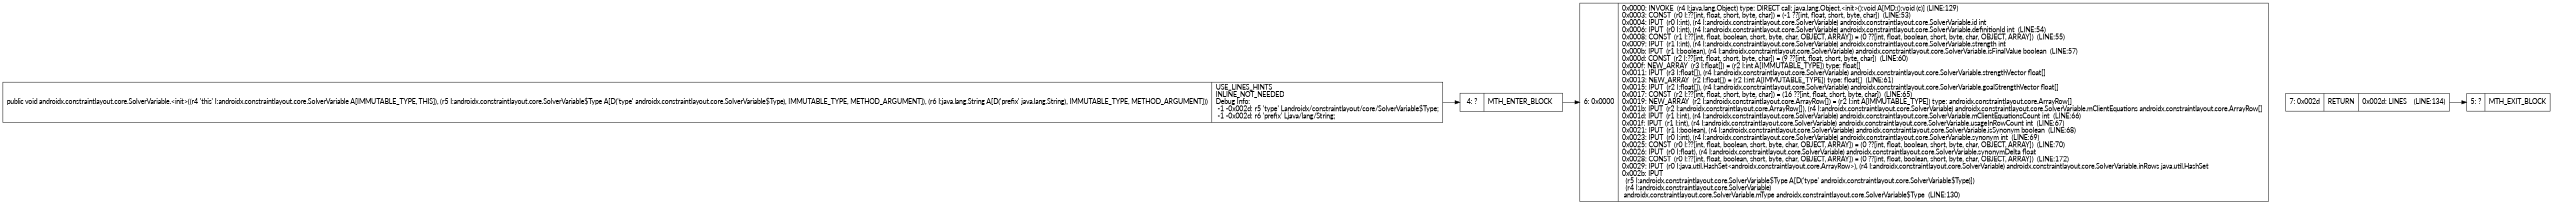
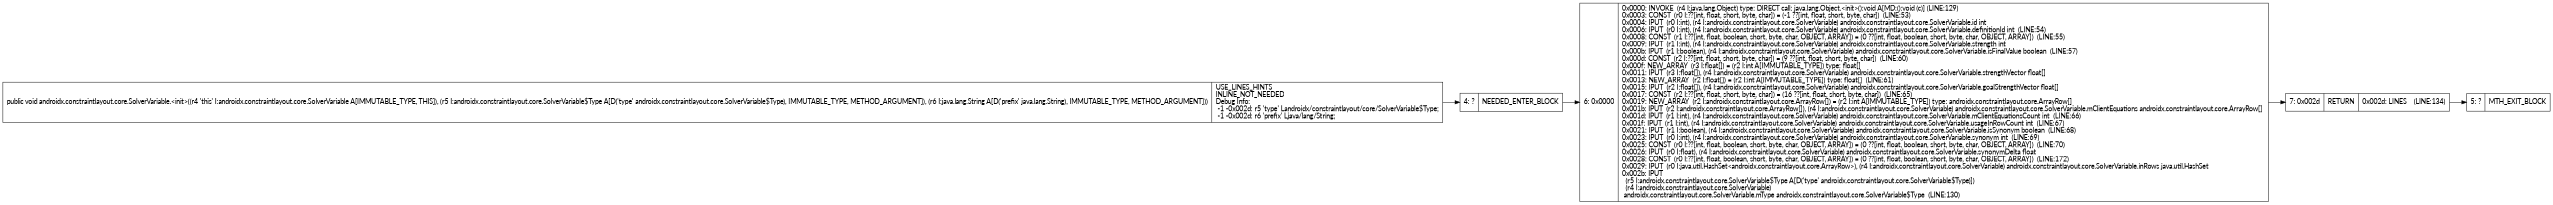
node "4: ?": text "MTH_ENTER_BLOCK" -> "NEEDED_ENTER_BLOCK"
edge "6: 0x0000" -> "7: 0x002d": added
